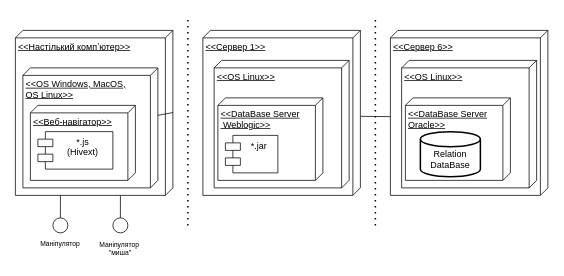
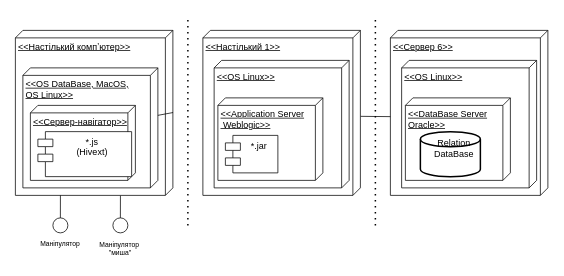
node "<<Сервер 1>>": label "<<Сервер 1>>" -> "<<Настілький 1>>"
node "<<OS Windows, MacOS, OS Linux>>": label "<<OS Windows, MacOS, OS Linux>>" -> "<<OS DataBase, MacOS, OS Linux>>"
node "<<DataBase Server Weblogic>>": label "<<DataBase Server Weblogic>>" -> "<<Application Server Weblogic>>"
node "<<Веб-навігатор>>": label "<<Веб-навігатор>>" -> "<<Сервер-навігатор>>"
node "*.js (Hivext)": size 75x38 -> 94x45
node "Relation DataBase": moved (450, 159) -> (454, 148)
